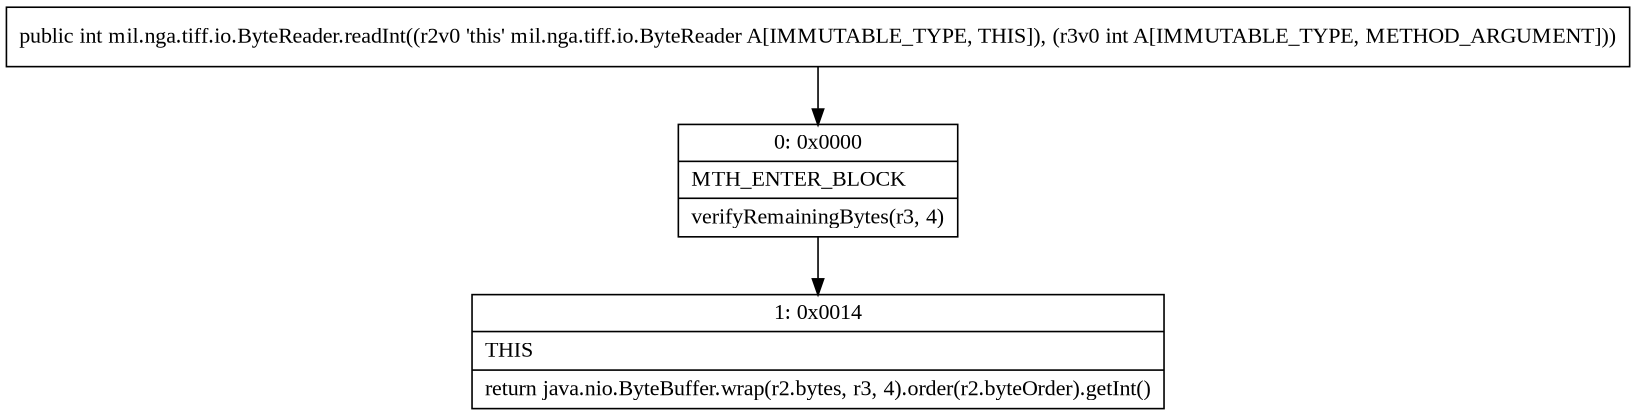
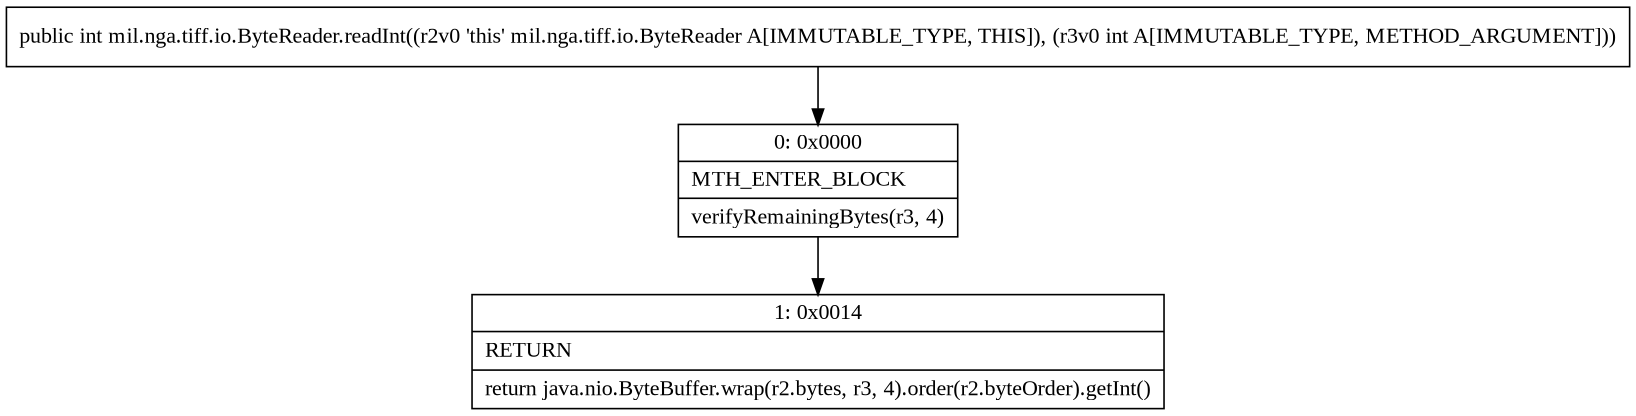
node "1: 0x0014": text "THIS" -> "RETURN"
